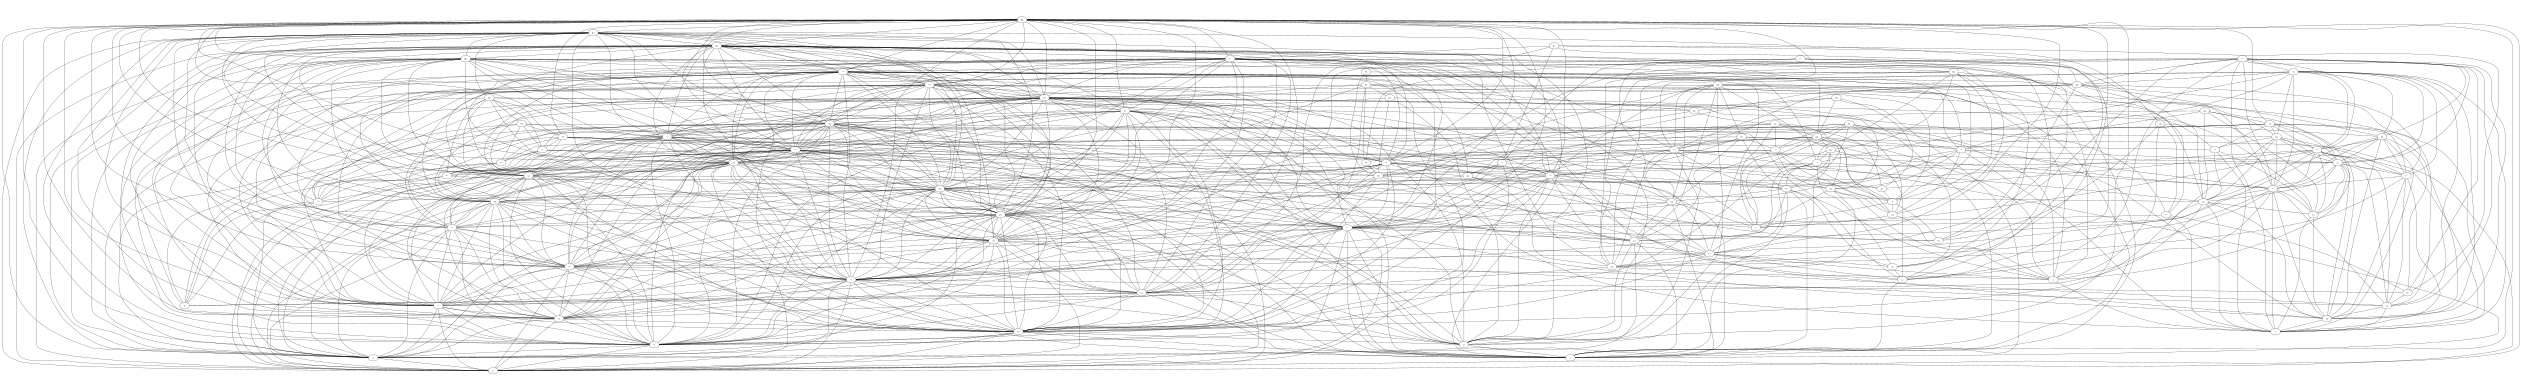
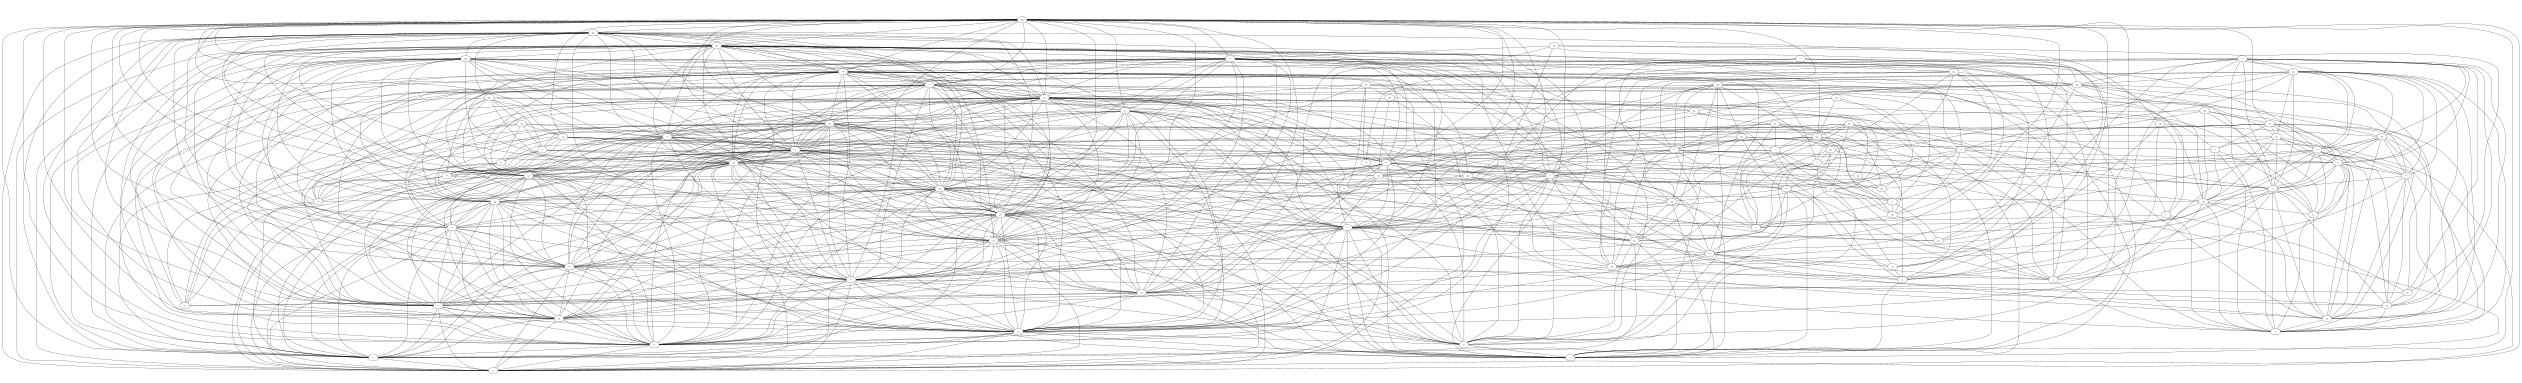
edge "64" -> "85": added
node "94": removed
node "37": added
edge "40" -> "33": now "8" -> "33"
